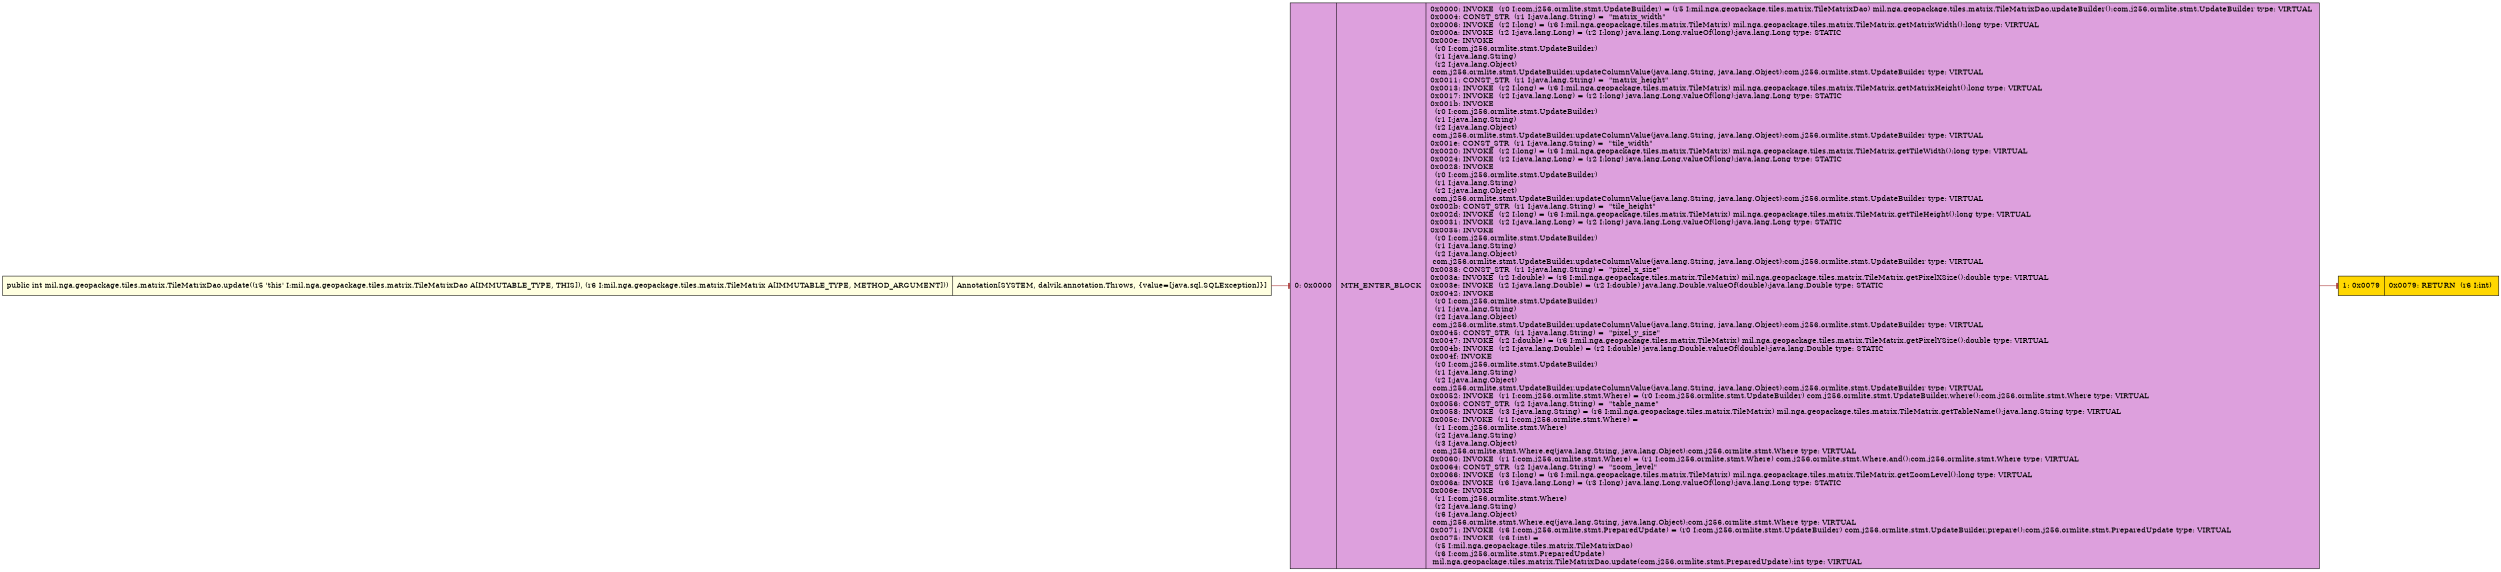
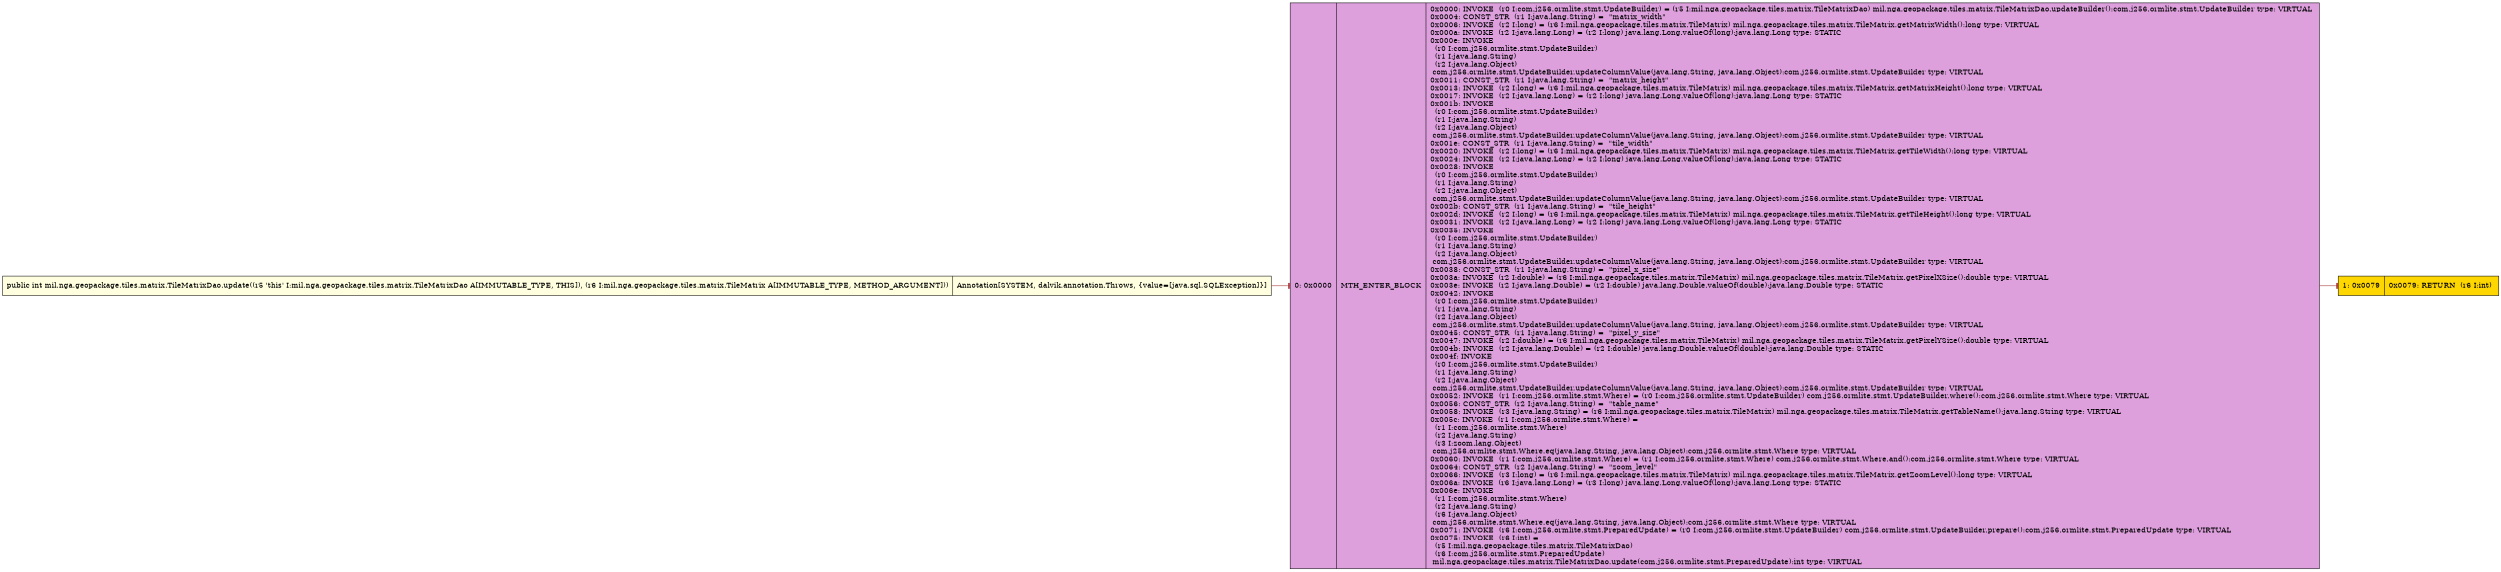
node "0: 0x0000": text "(r3 I:java.lang.Object)" -> "(r3 I:zoom.lang.Object)"
